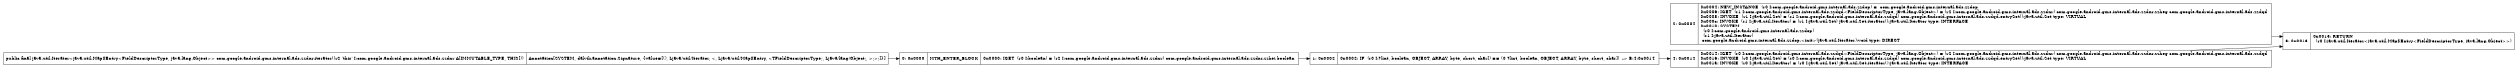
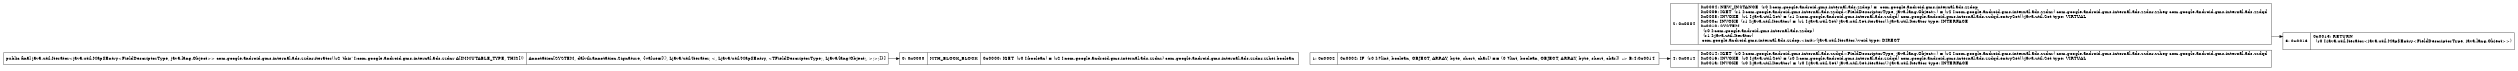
edge "4: 0x0014" -> "3: 0x0013": removed
node "0: 0x0000": text "MTH_ENTER_BLOCK" -> "MTH_BLOCK_BLOCK"
edge "0: 0x0000" -> "1: 0x0002": removed
